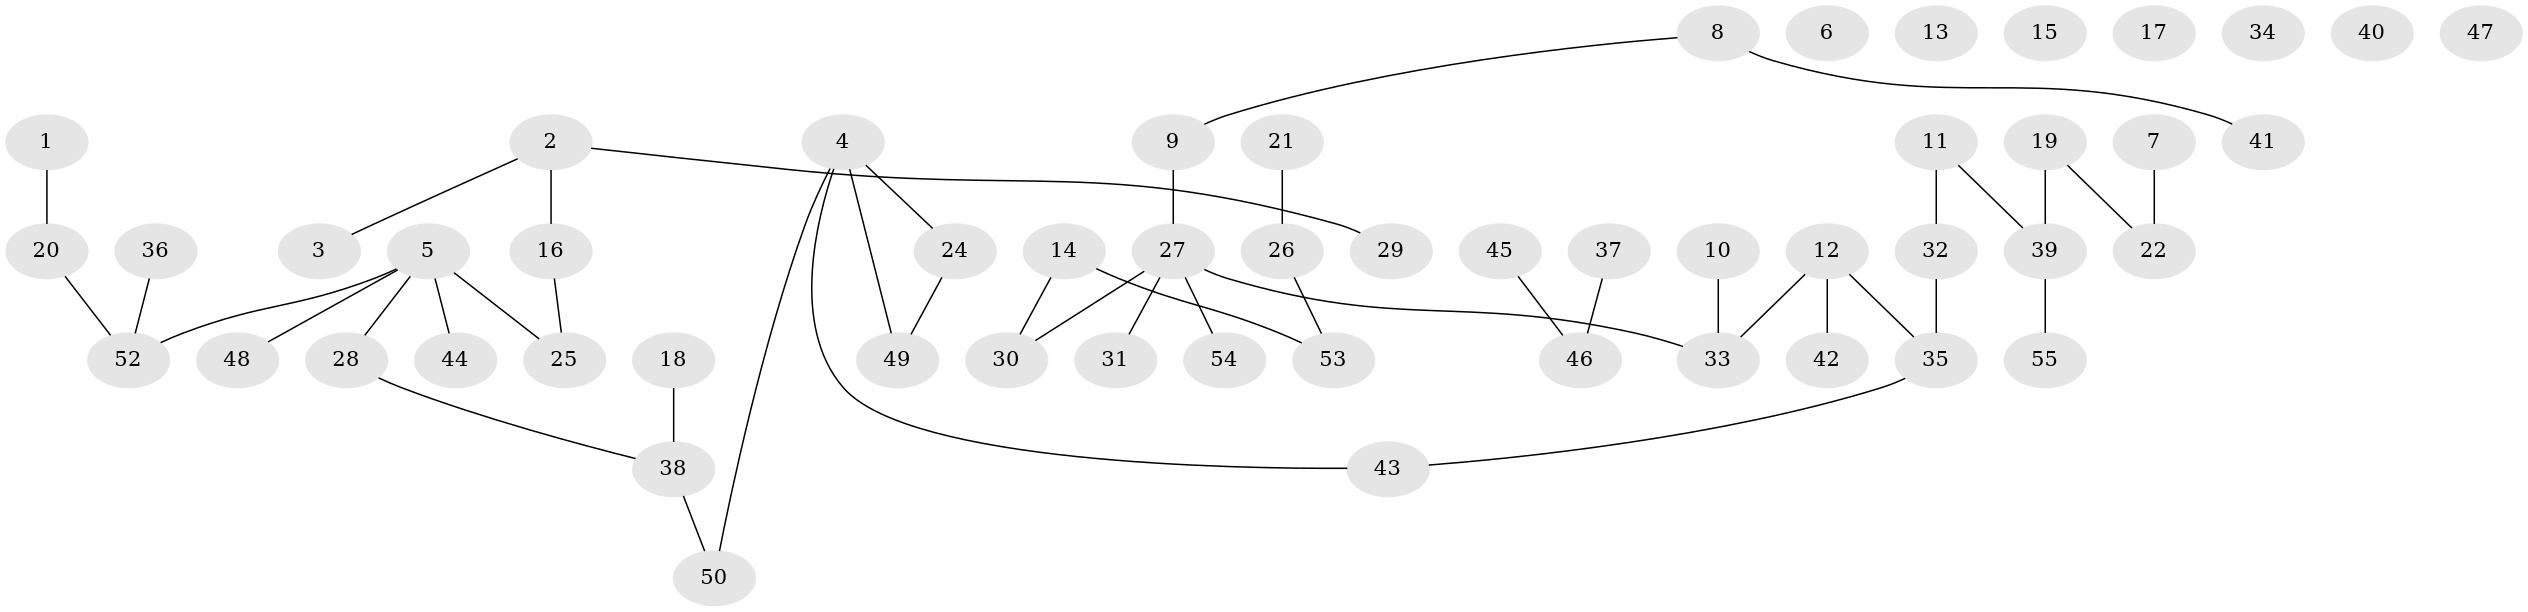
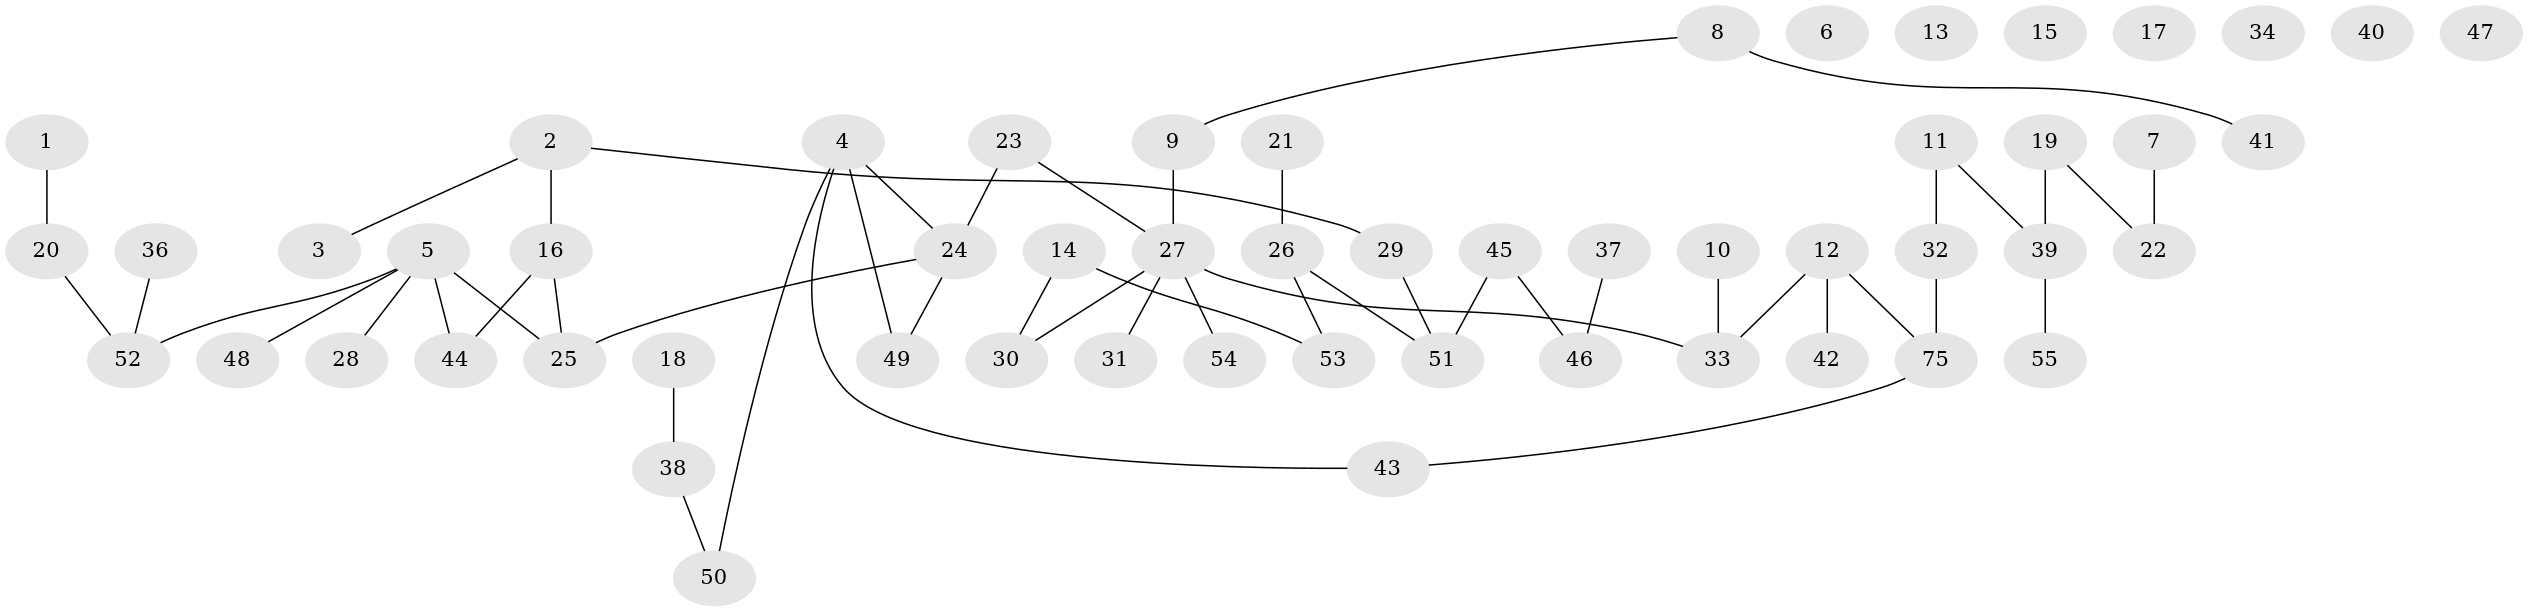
node "23": added
edge "24" -- "25": added
edge "16" -- "44": added
node "51": added
node "35": label "35" -> "75"
edge "28" -- "38": removed
